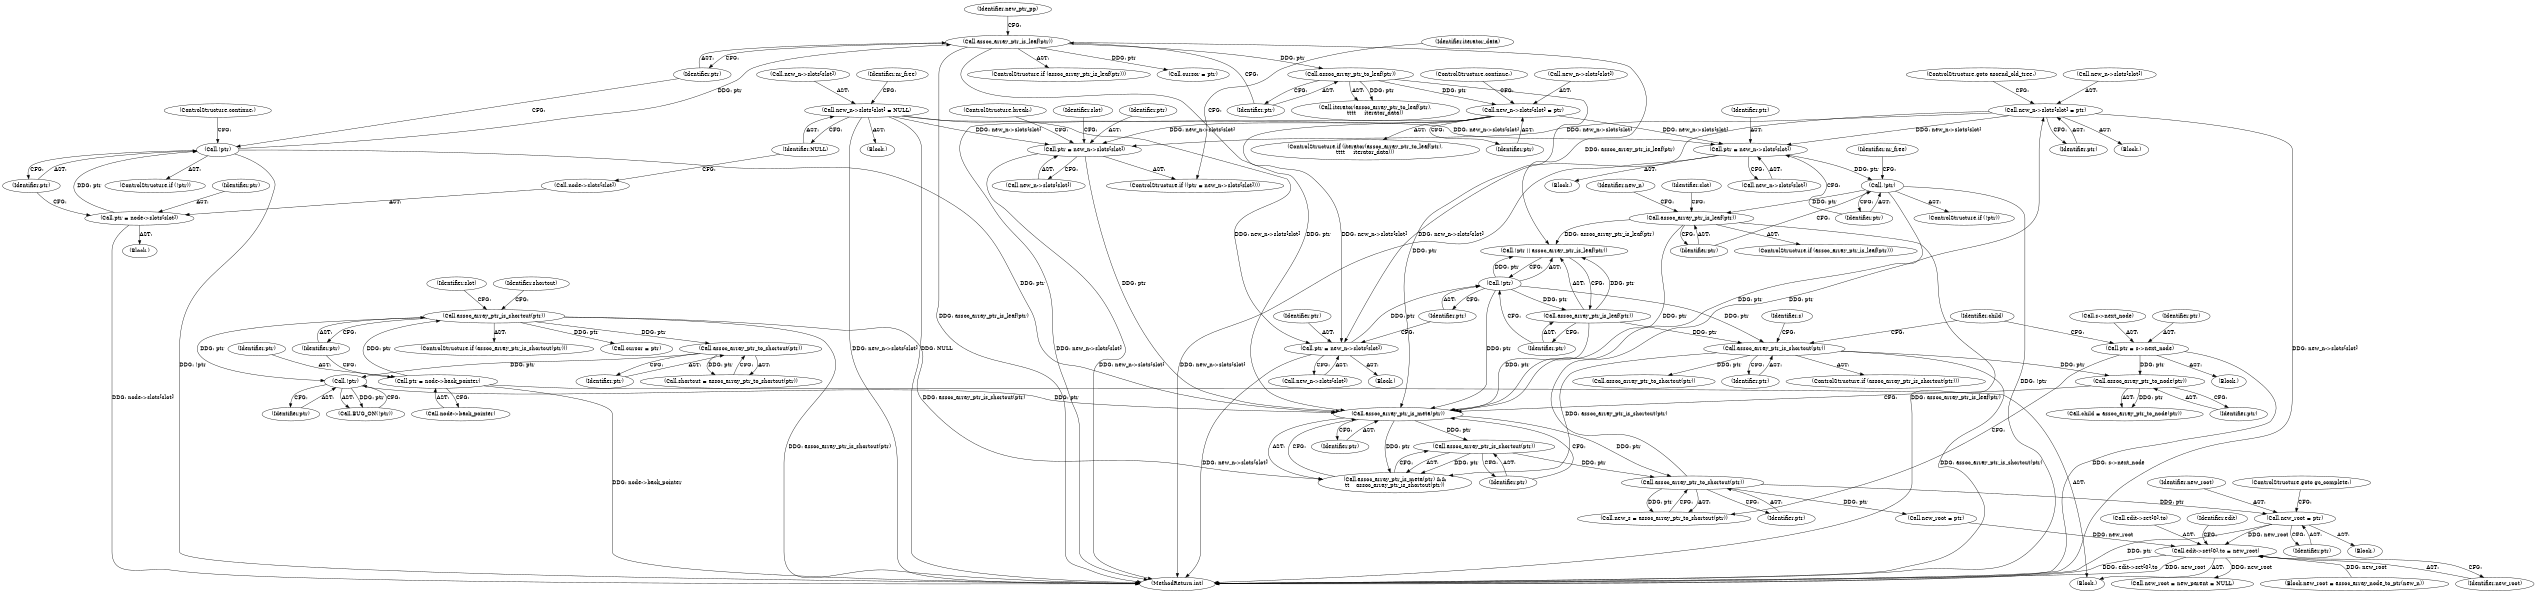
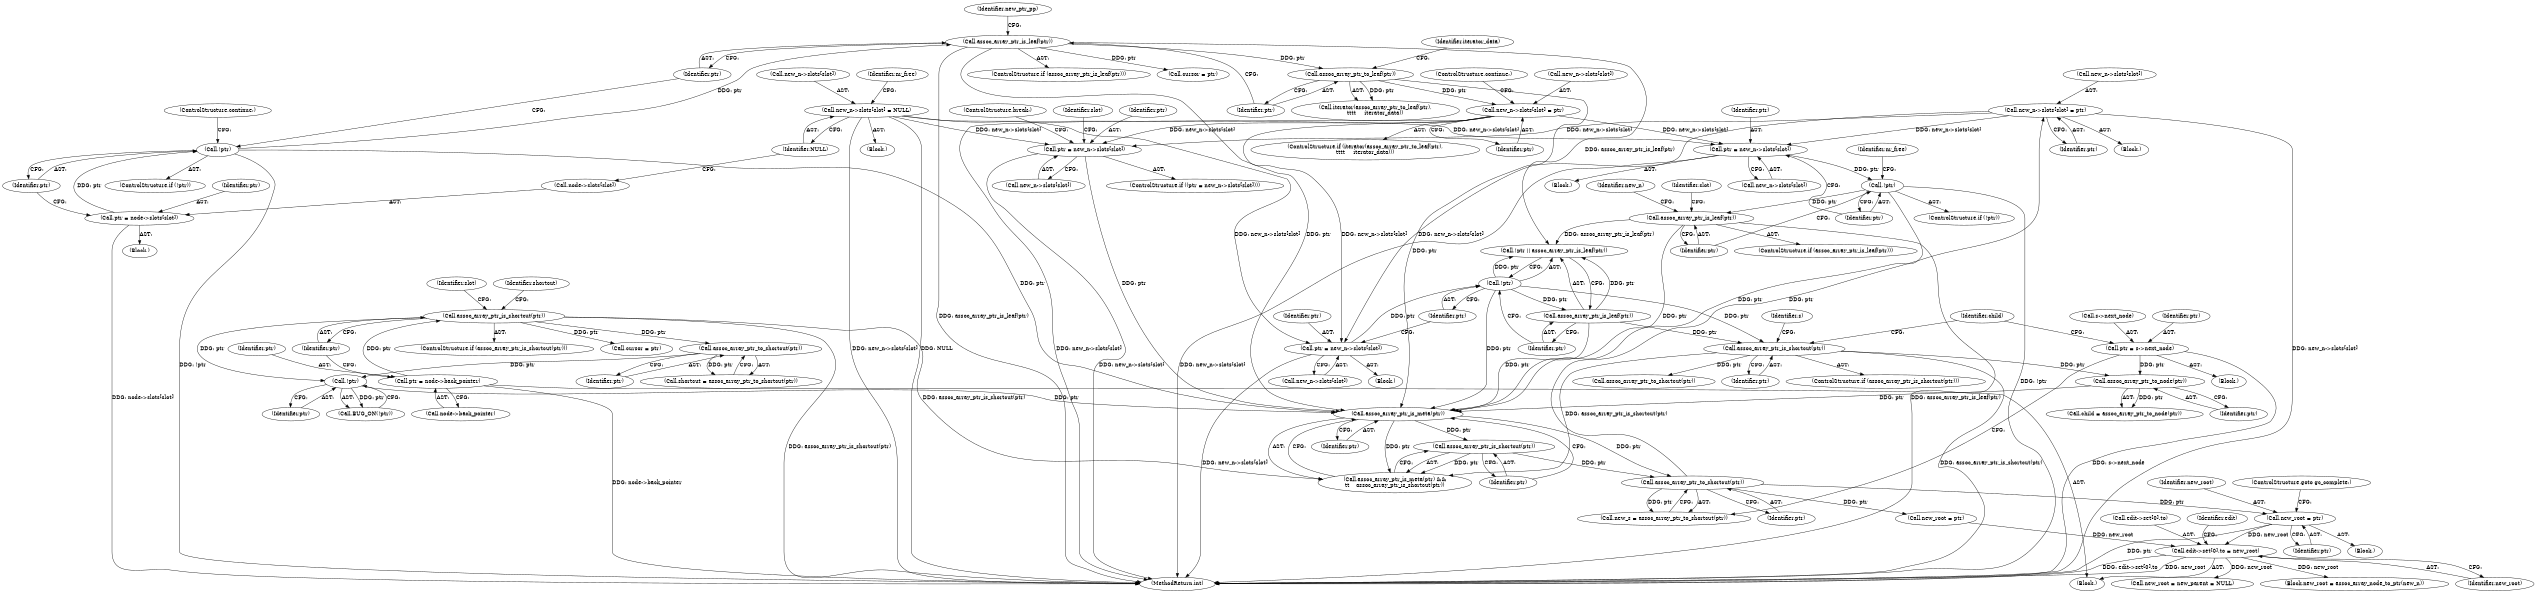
edge "(Identifier,iterator_data)" -> "(ControlStructure,if ((ptr = new_n->slots[slot])))": now "(Identifier,iterator_data)" -> "(Call,assoc_array_ptr_to_leaf(ptr))"
node "(ControlStructure,goto ascend_old_tree;)": removed
edge "(Call,assoc_array_ptr_to_node(ptr))" -> "(Call,assoc_array_ptr_is_meta(ptr))": label "CFG: " -> "DDG: ptr"
edge "(Block,new_root = assoc_array_node_to_ptr(new_n))" -> "(Call,edit->set[0].to = new_root)": reversed
